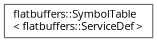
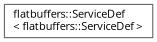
node "flatbuffers::SymbolTable < flatbuffers::ServiceDef >": label "flatbuffers::SymbolTable < flatbuffers::ServiceDef >" -> "flatbuffers::ServiceDef < flatbuffers::ServiceDef >"
